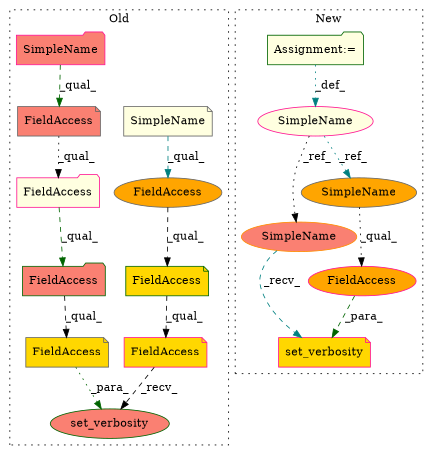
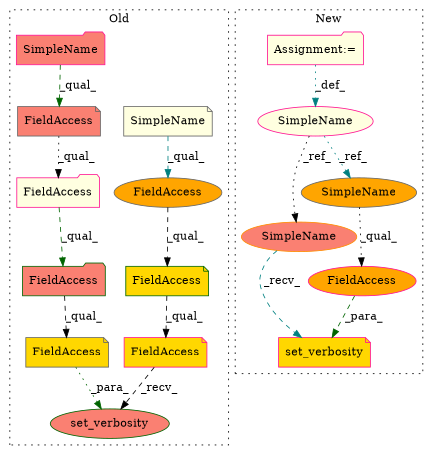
node "Assignment:=": color darkgreen -> deeppink
